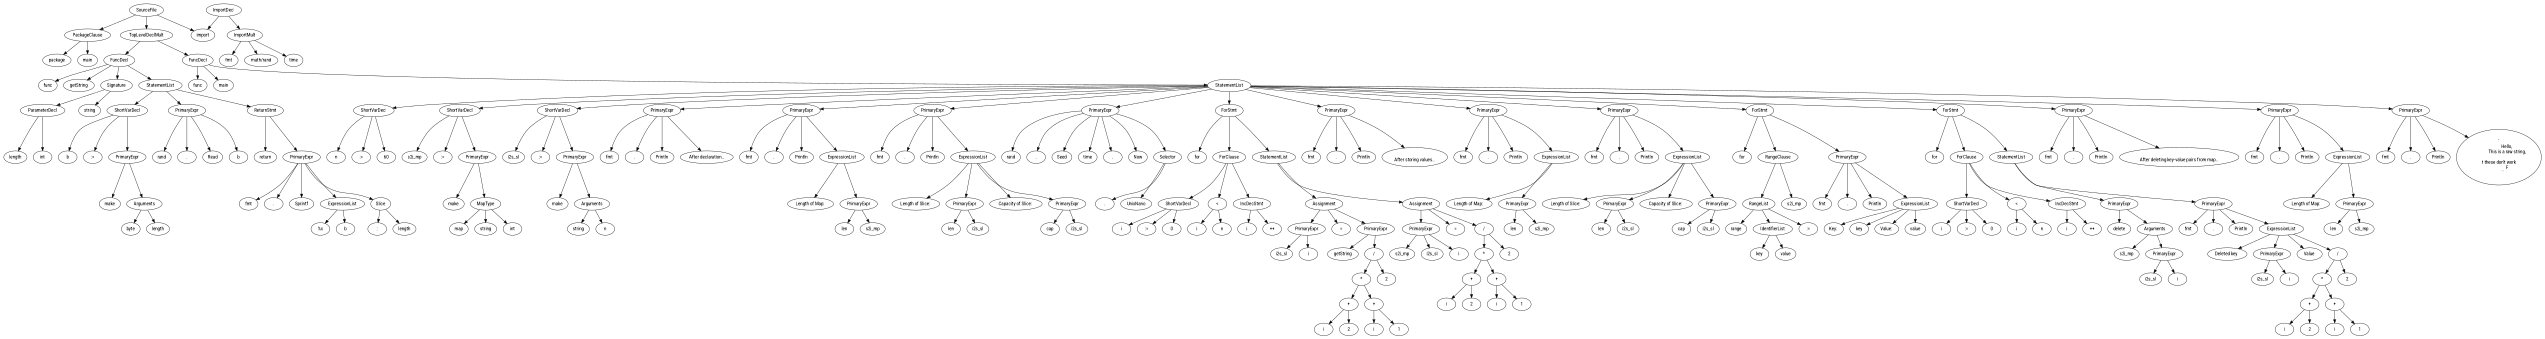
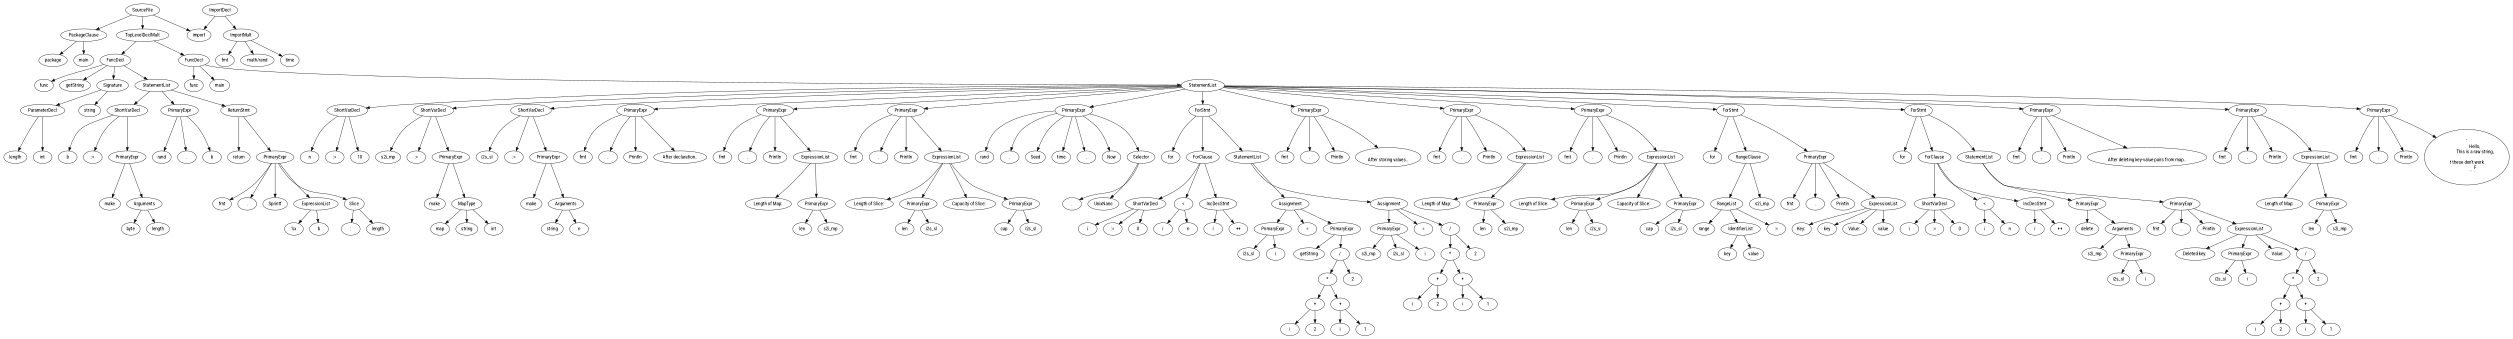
node "Read": removed
node "60": label "60" -> "10"
